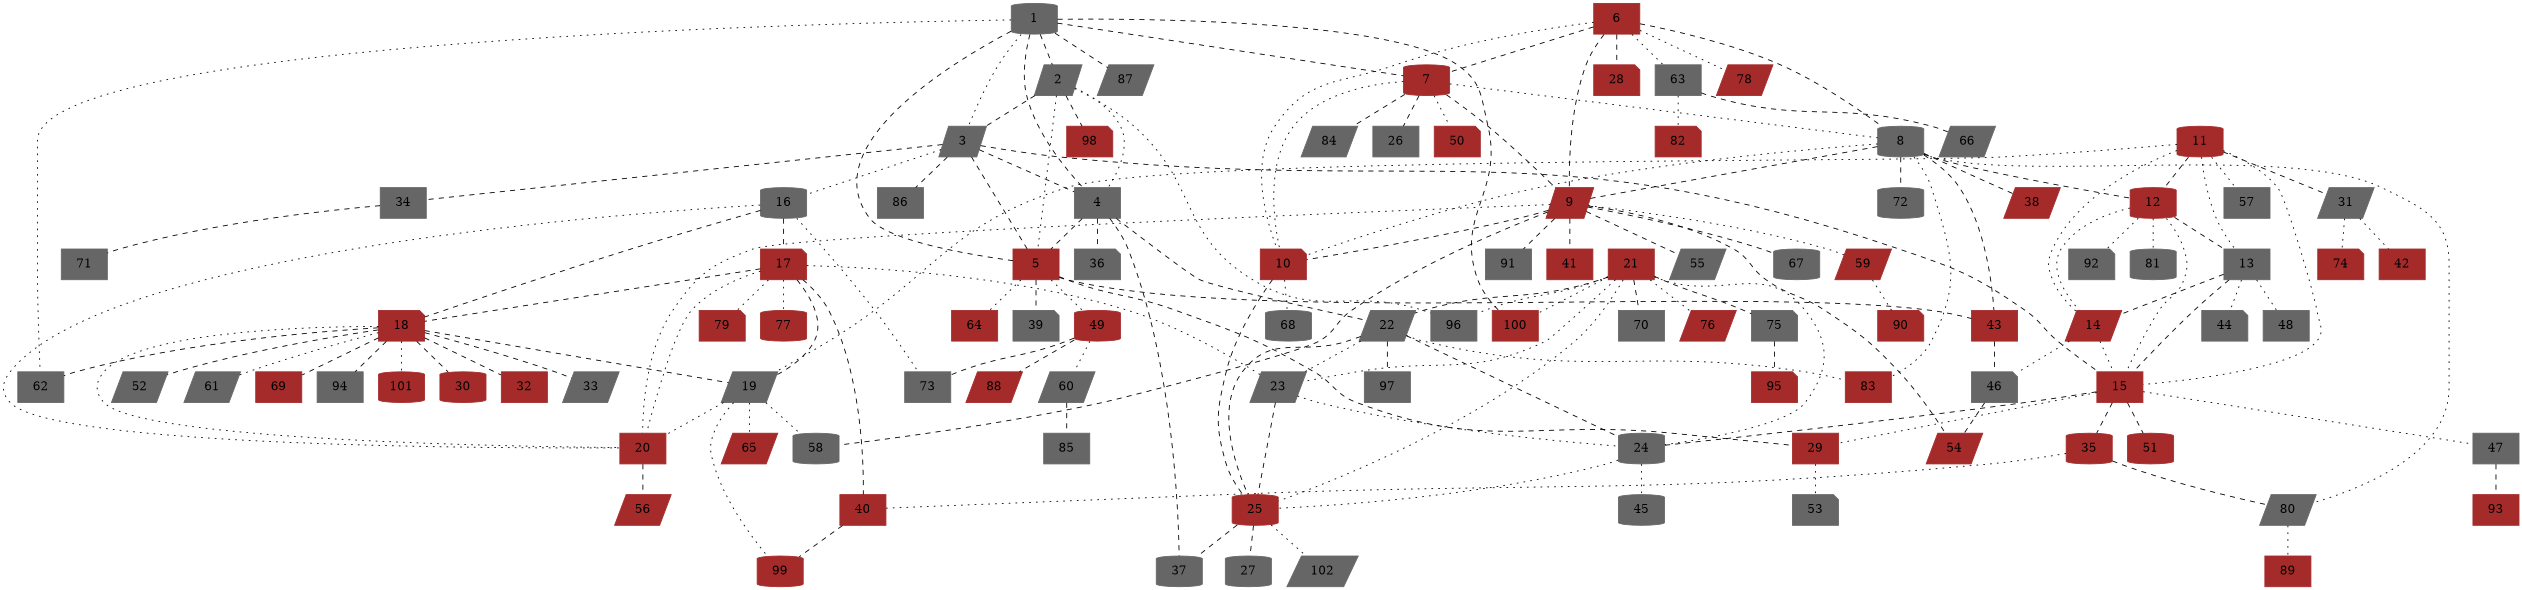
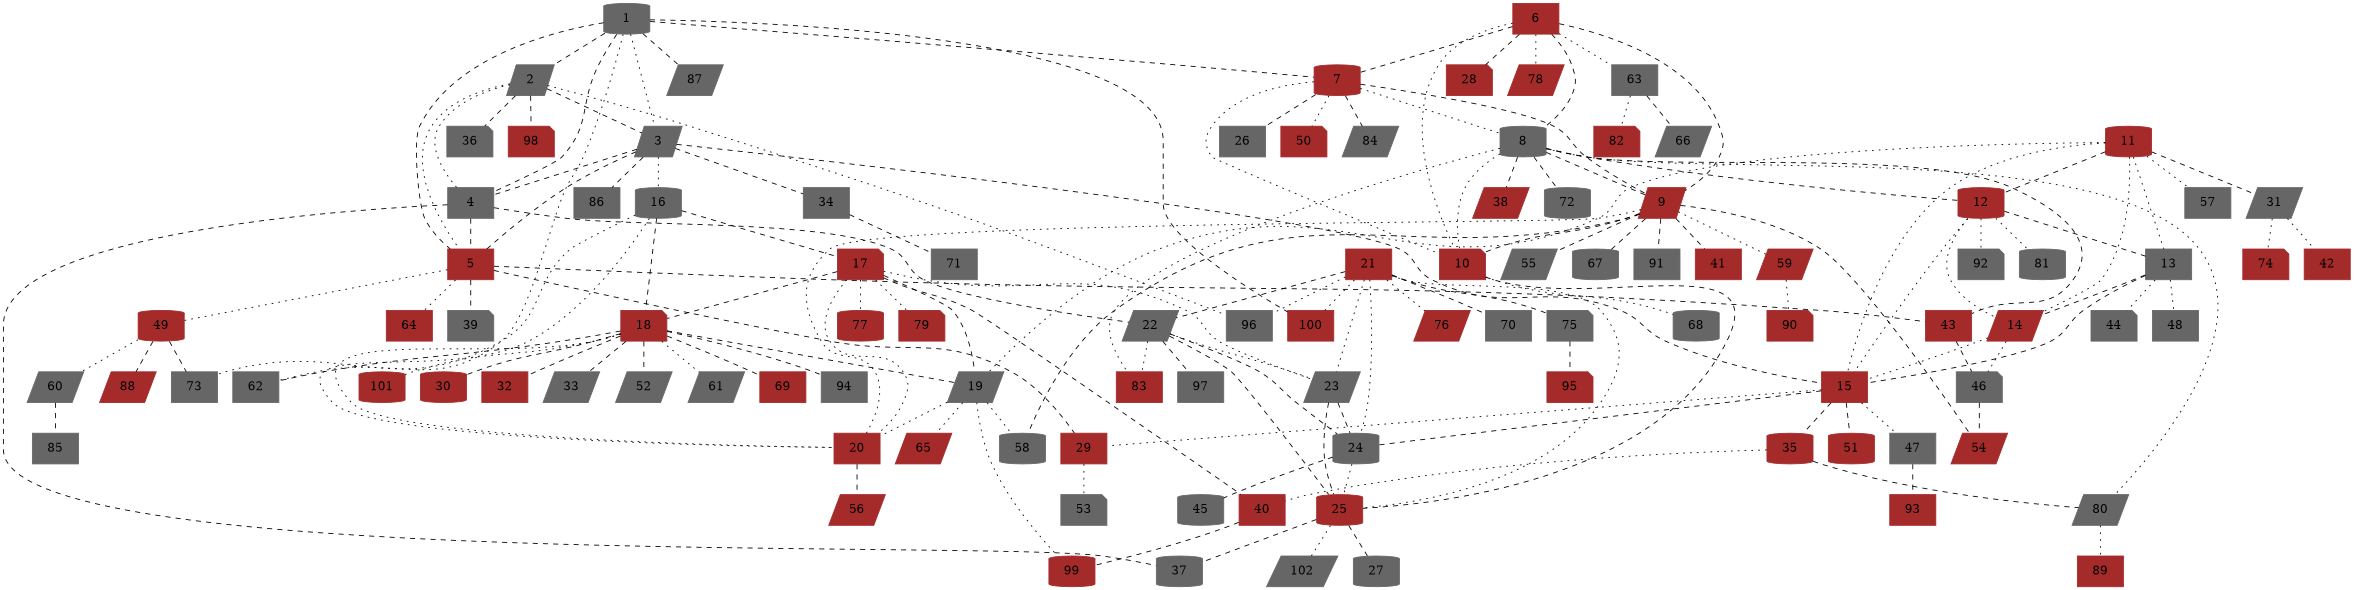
edge "4" -- "36": now "2" -- "36"
edge "23" -- "24": style dotted -> dashed
edge "24" -- "45": style dotted -> dashed
